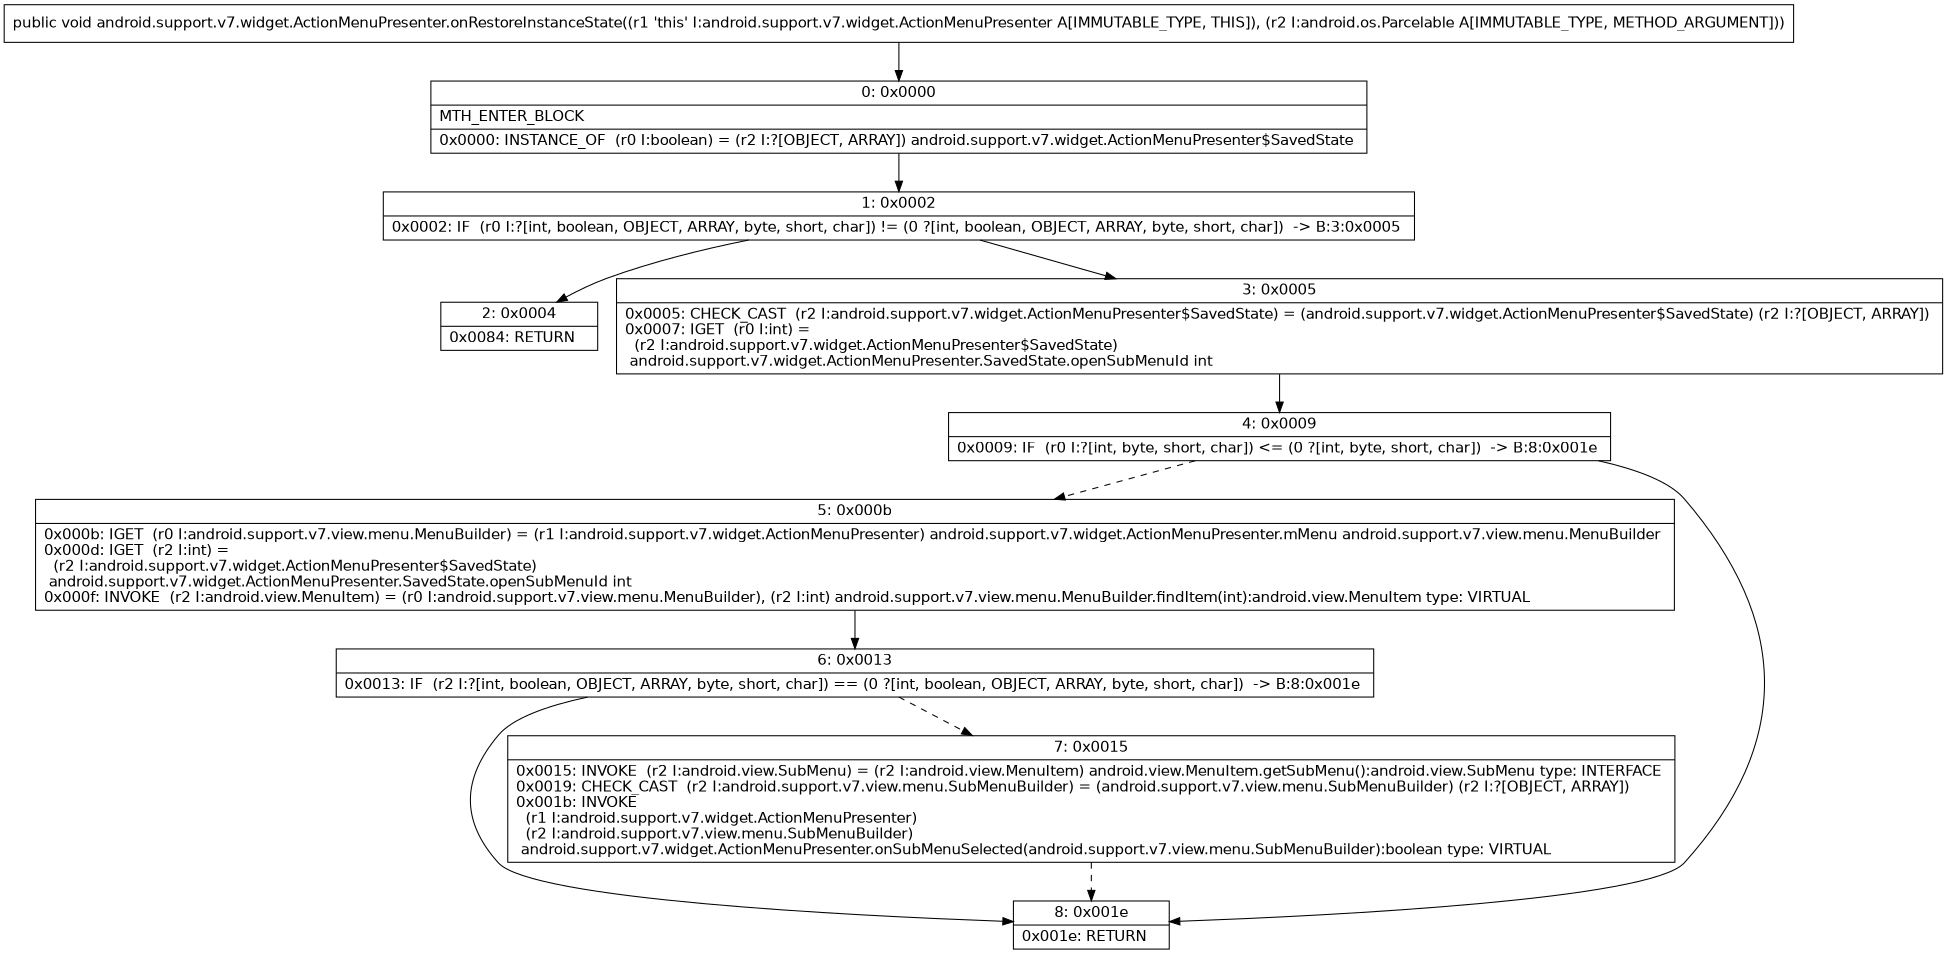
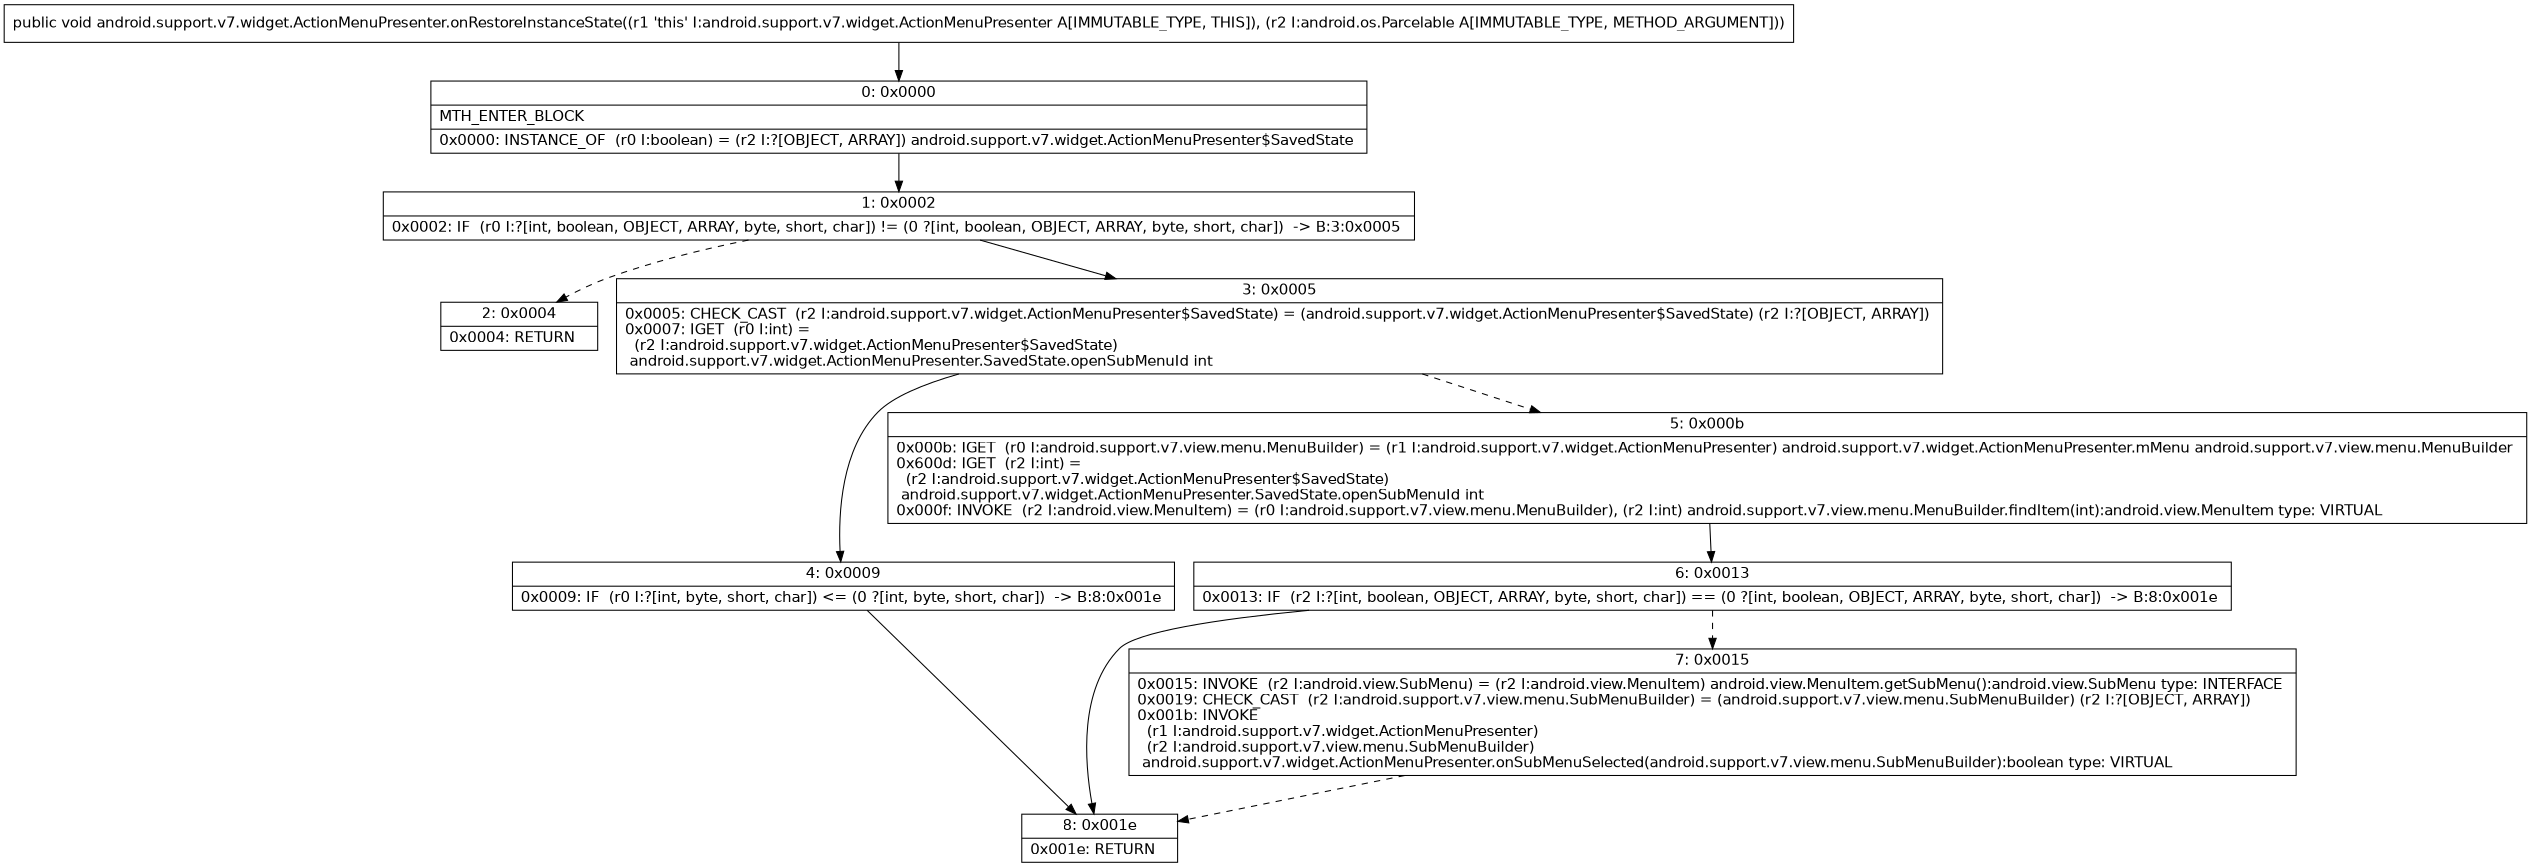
edge "1: 0x0002" -> "2: 0x0004": style solid -> dashed
node "2: 0x0004": text "0x0084: RETURN" -> "0x0004: RETURN"
edge "4: 0x0009" -> "5: 0x000b": now "3: 0x0005" -> "5: 0x000b"
node "5: 0x000b": text "0x000d: IGET  (r2 I:int) =" -> "0x600d: IGET  (r2 I:int) ="
